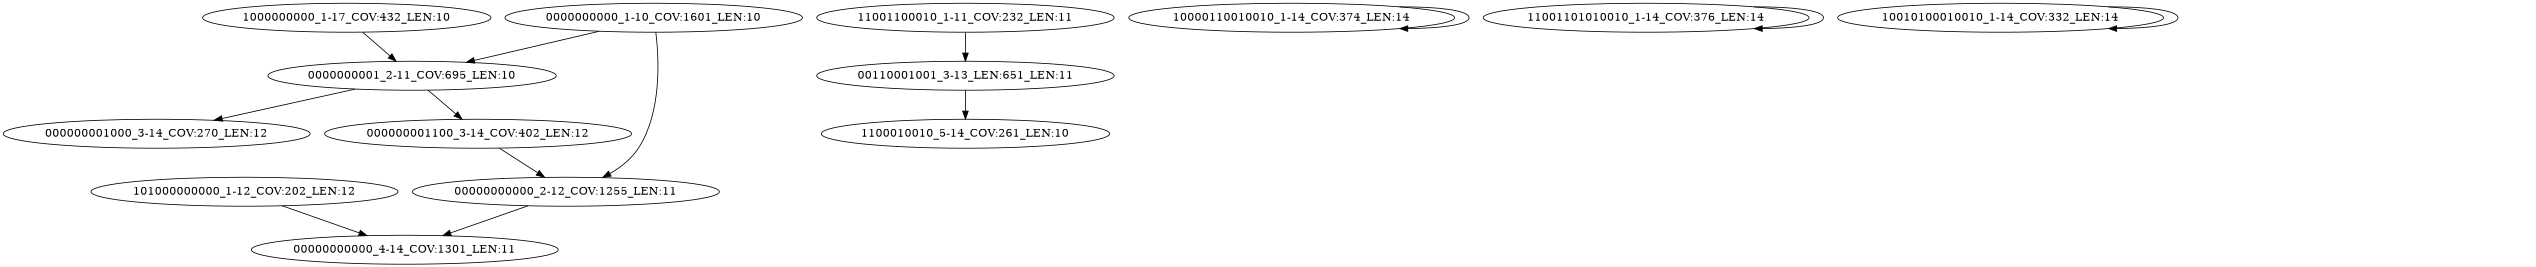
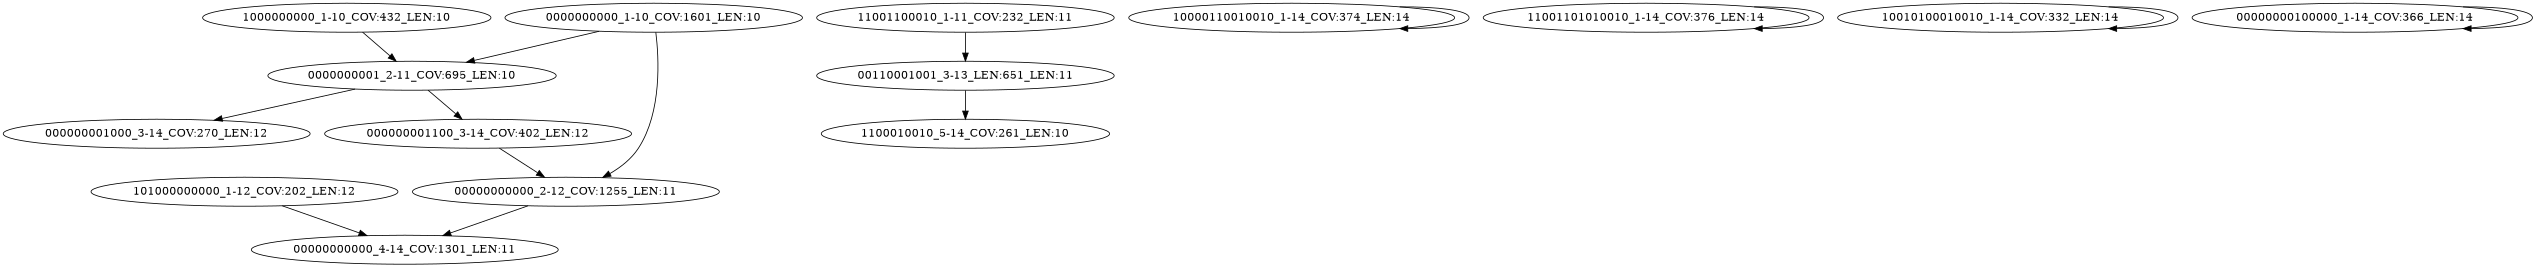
node "1000000000_1-17_COV:432_LEN:10": label "1000000000_1-17_COV:432_LEN:10" -> "1000000000_1-10_COV:432_LEN:10"
node "00000000100000_1-14_COV:366_LEN:14": added
